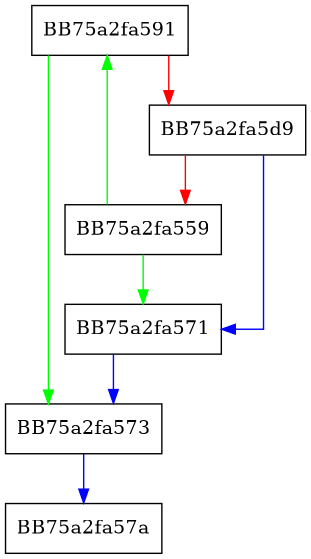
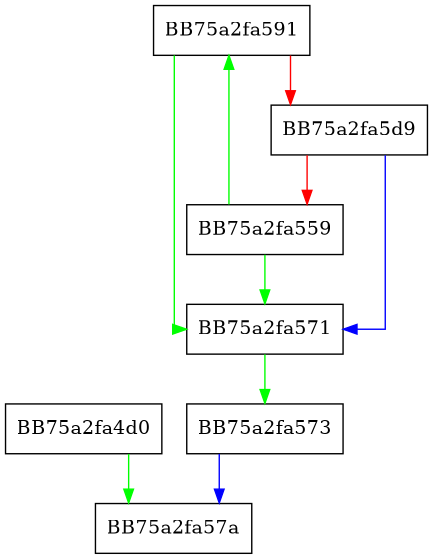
edge "BB75a2fa591" -> "BB75a2fa573": now "BB75a2fa591" -> "BB75a2fa571"
edge "BB75a2fa571" -> "BB75a2fa573": color blue -> green
node "BB75a2fa4d0": added
